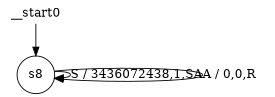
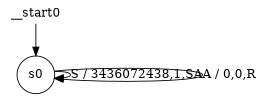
node "s8": label "s8" -> "s0"
